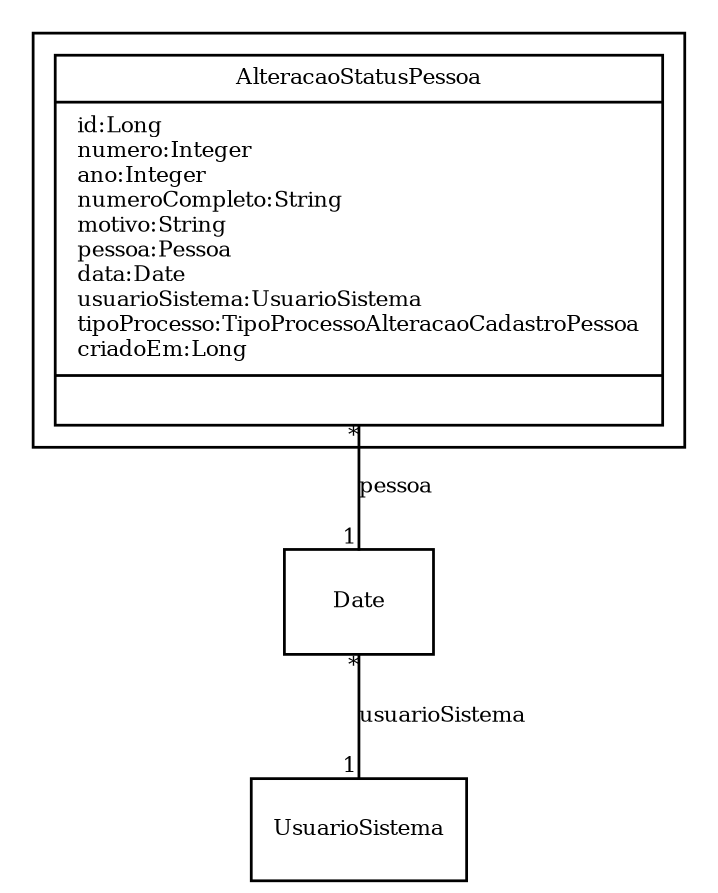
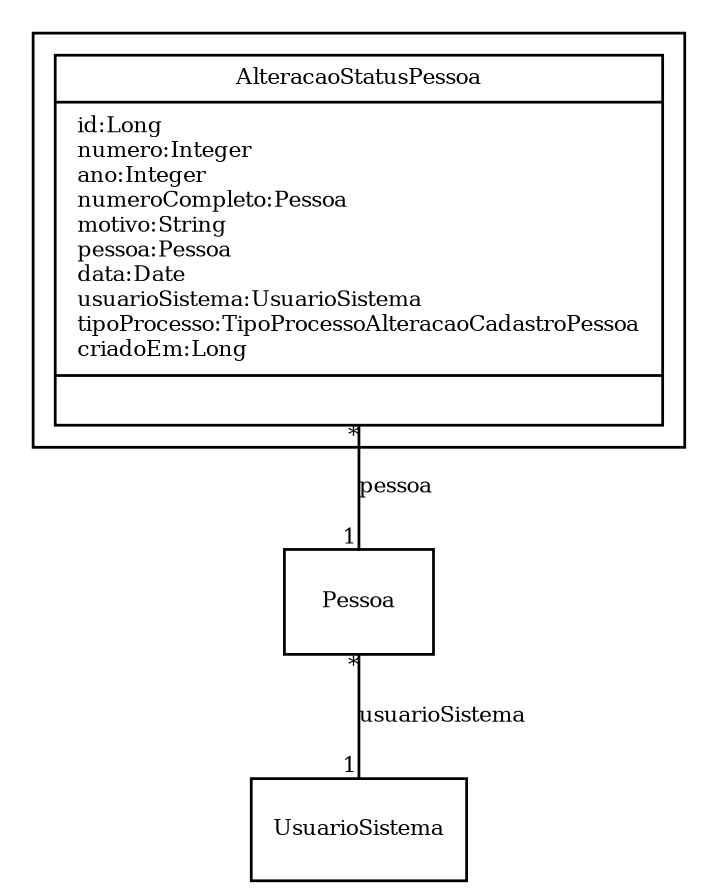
node "AlteracaoStatusPessoa": text "numeroCompleto:String" -> "numeroCompleto:Pessoa"
node "Date": label "Date" -> "Pessoa"
